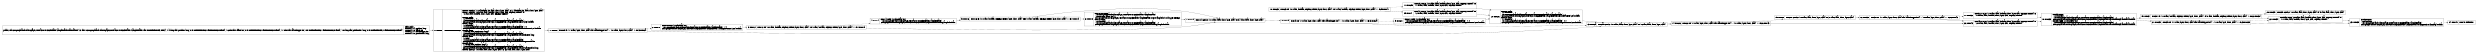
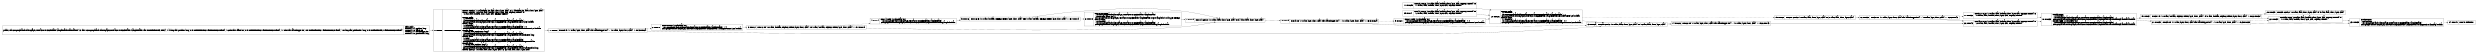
node "10: 0x0023": removed
edge "14: 0x002c" -> "15: 0x002e": now "12: 0x0026" -> "15: 0x002e"
